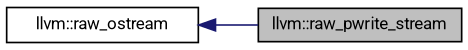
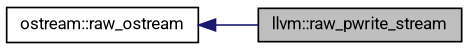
node "llvm::raw_ostream": label "llvm::raw_ostream" -> "ostream::raw_ostream"
